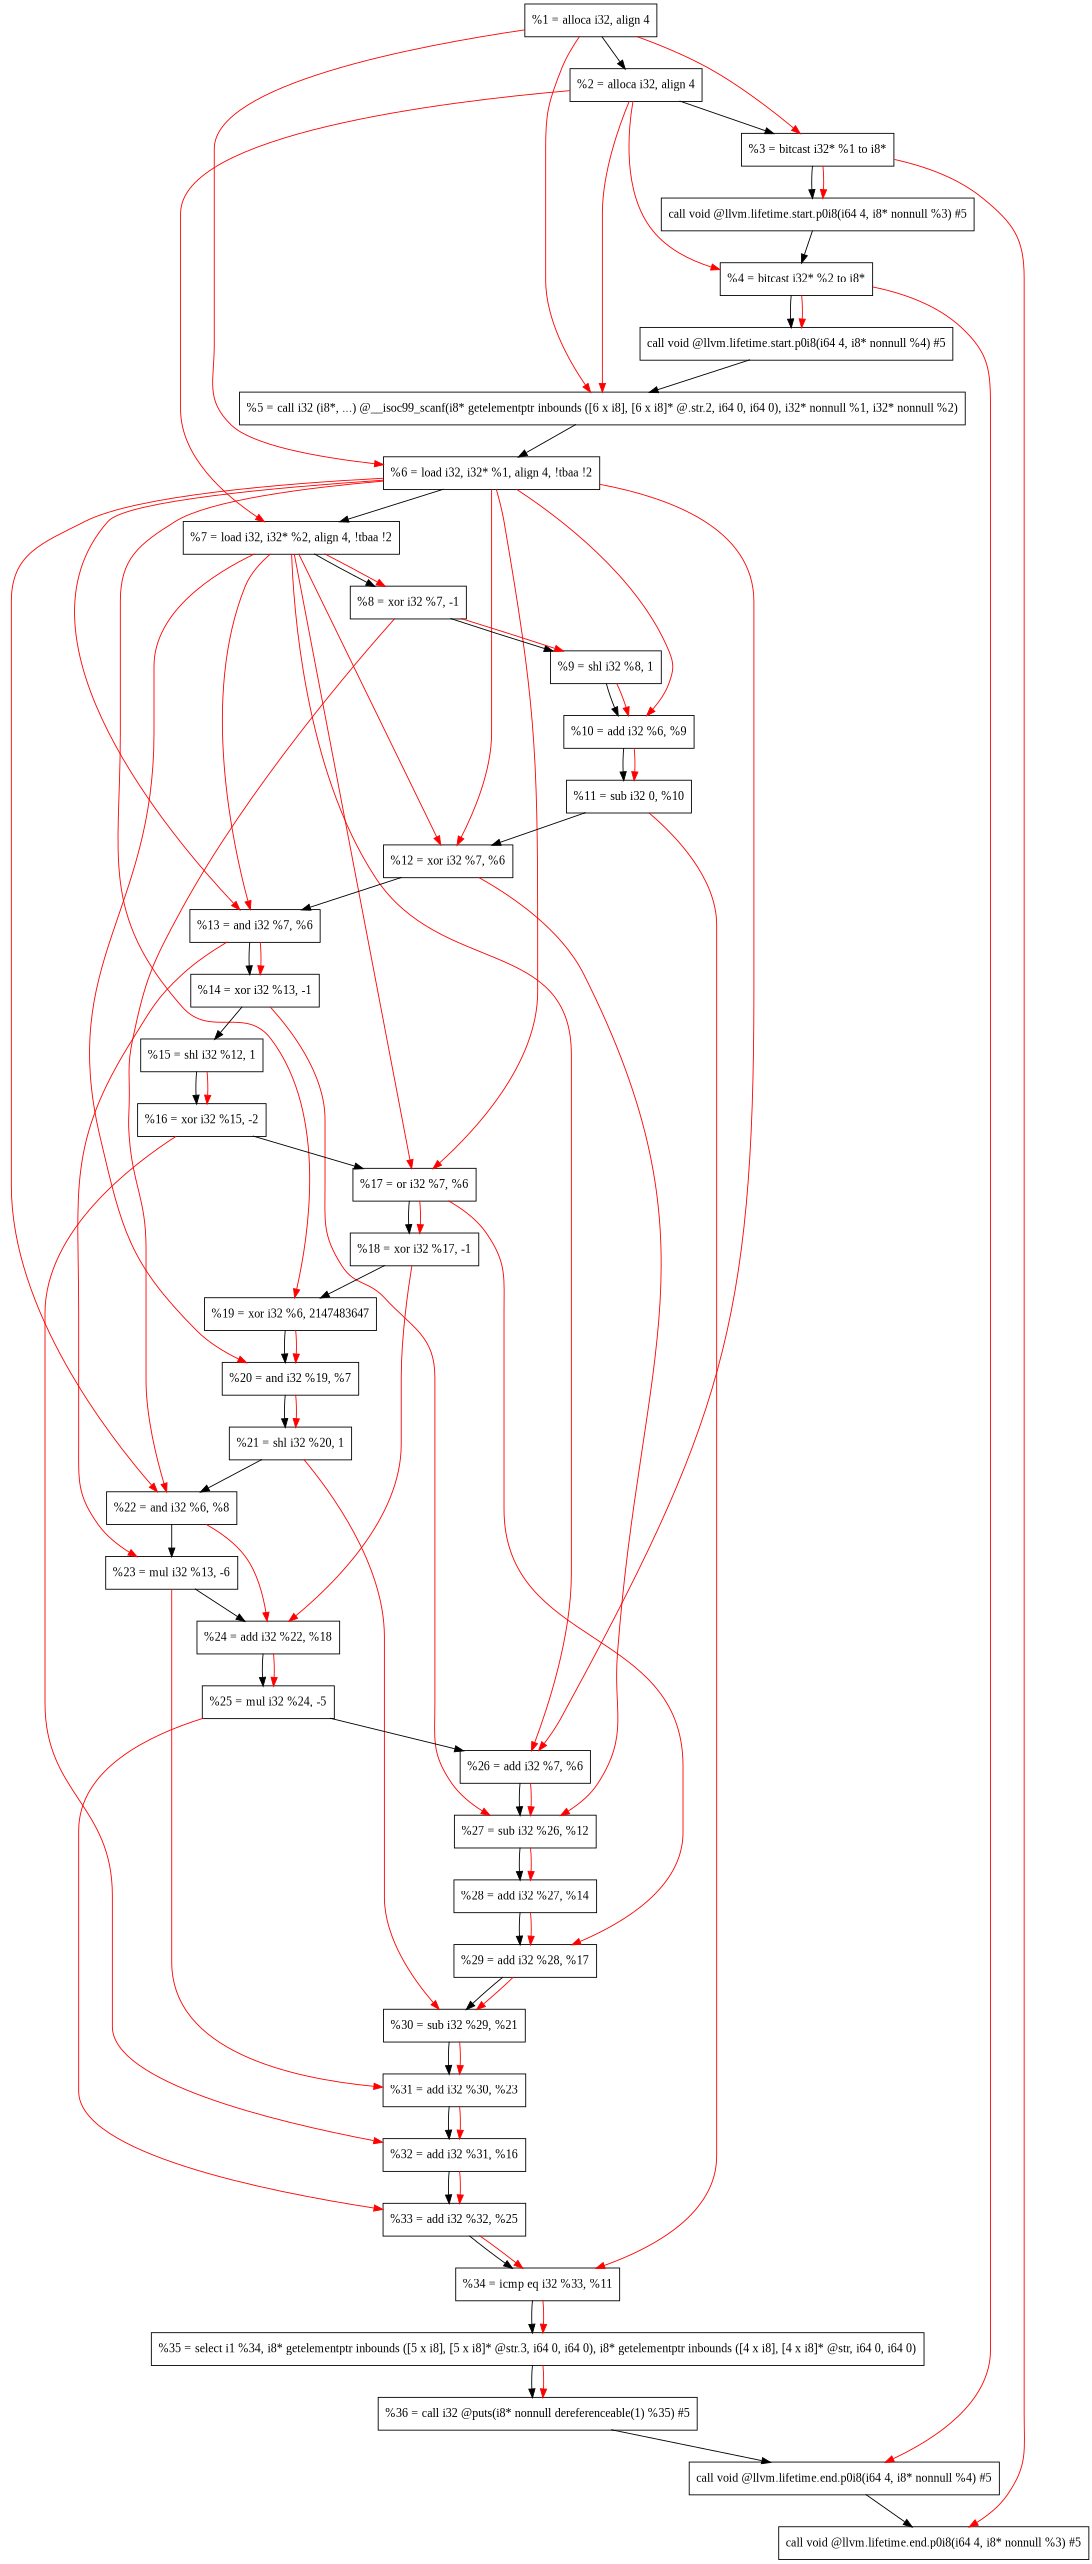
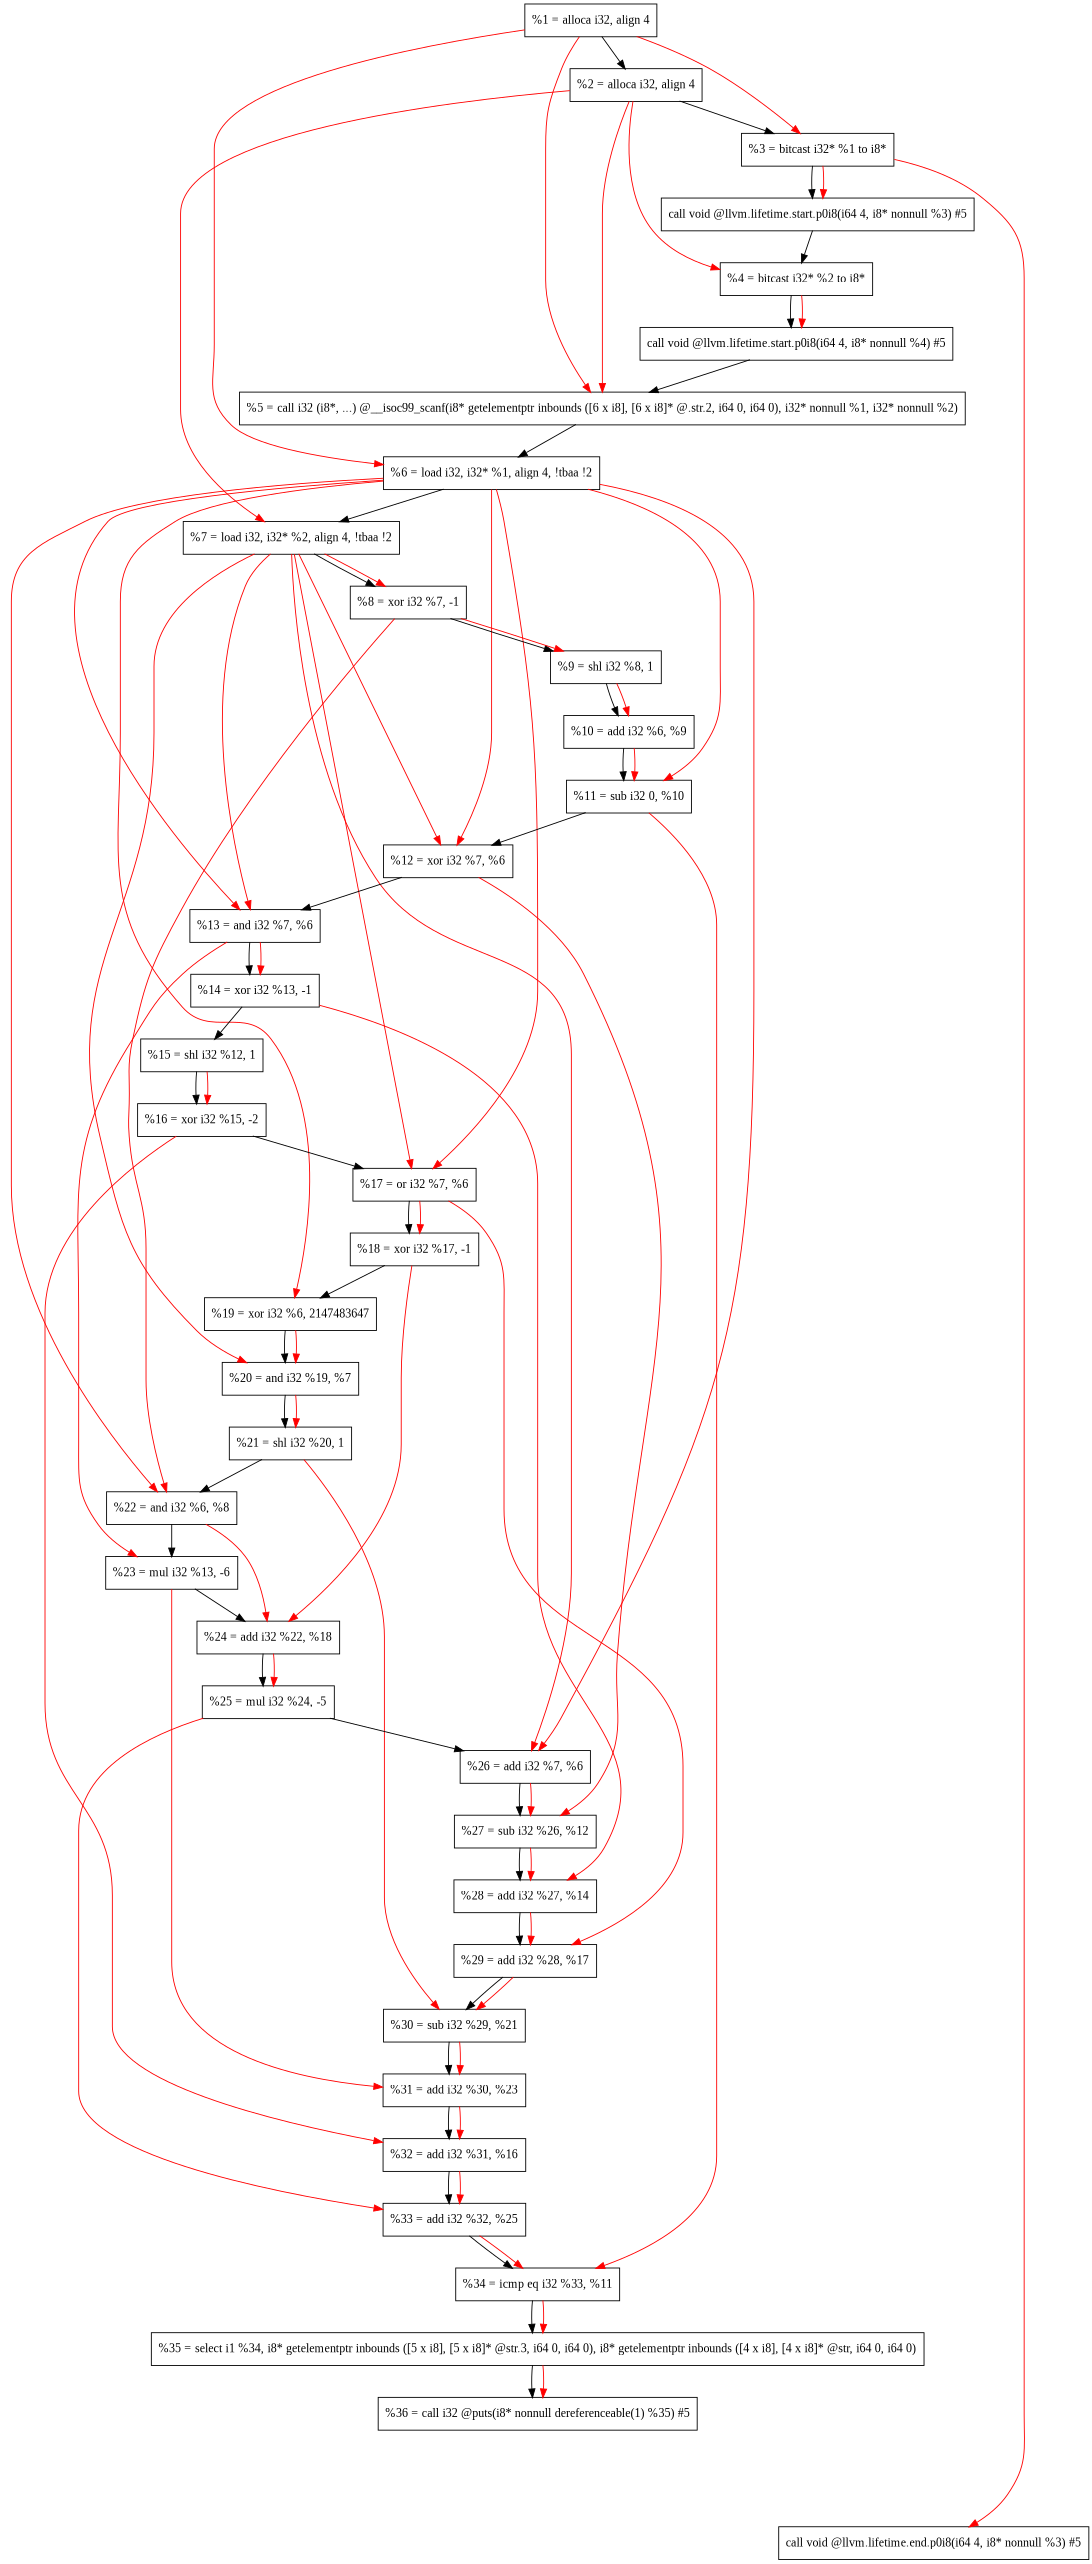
edge "%6 = load i32, i32* %1, align 4, !tbaa !2" -> "%10 = add i32 %6, %9": now "%6 = load i32, i32* %1, align 4, !tbaa !2" -> "%11 = sub i32 0, %10"
edge "%14 = xor i32 %13, -1" -> "%27 = sub i32 %26, %12": now "%14 = xor i32 %13, -1" -> "%28 = add i32 %27, %14"
node "call void @llvm.lifetime.end.p0i8(i64 4, i8* nonnull %4) #5": removed
